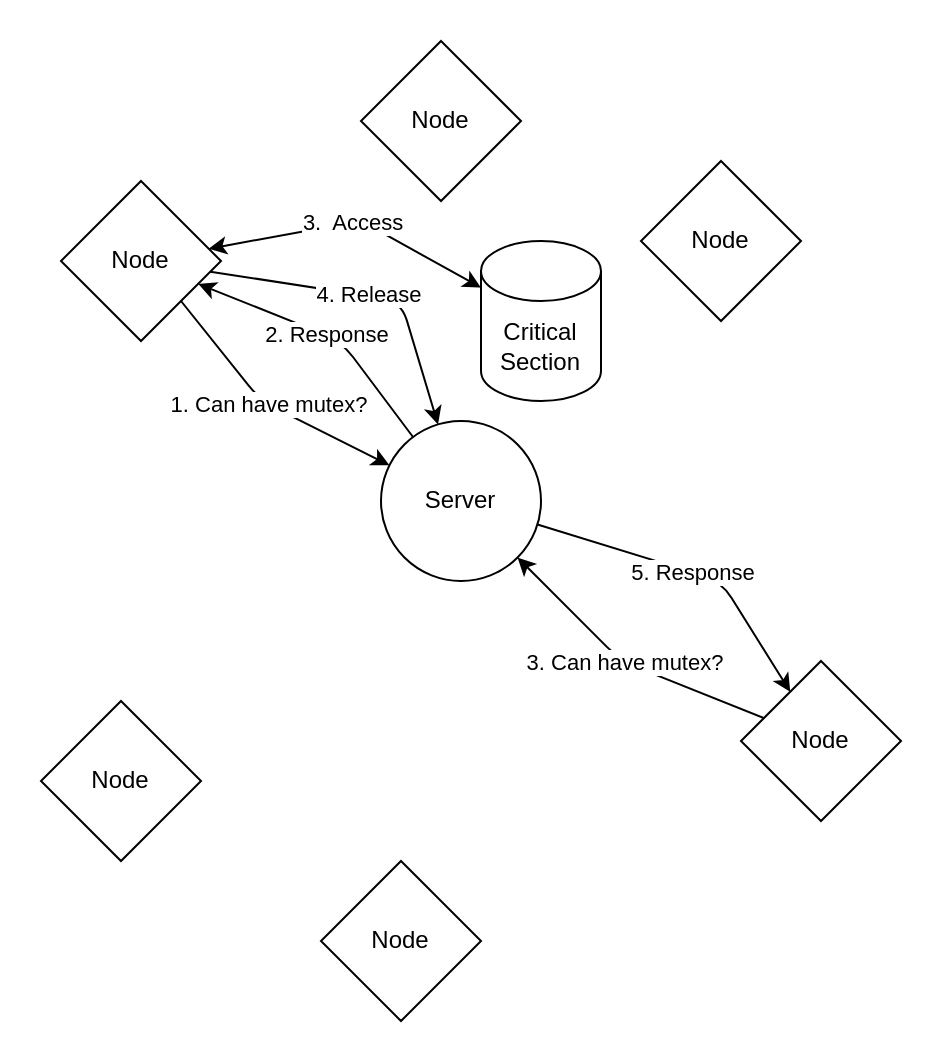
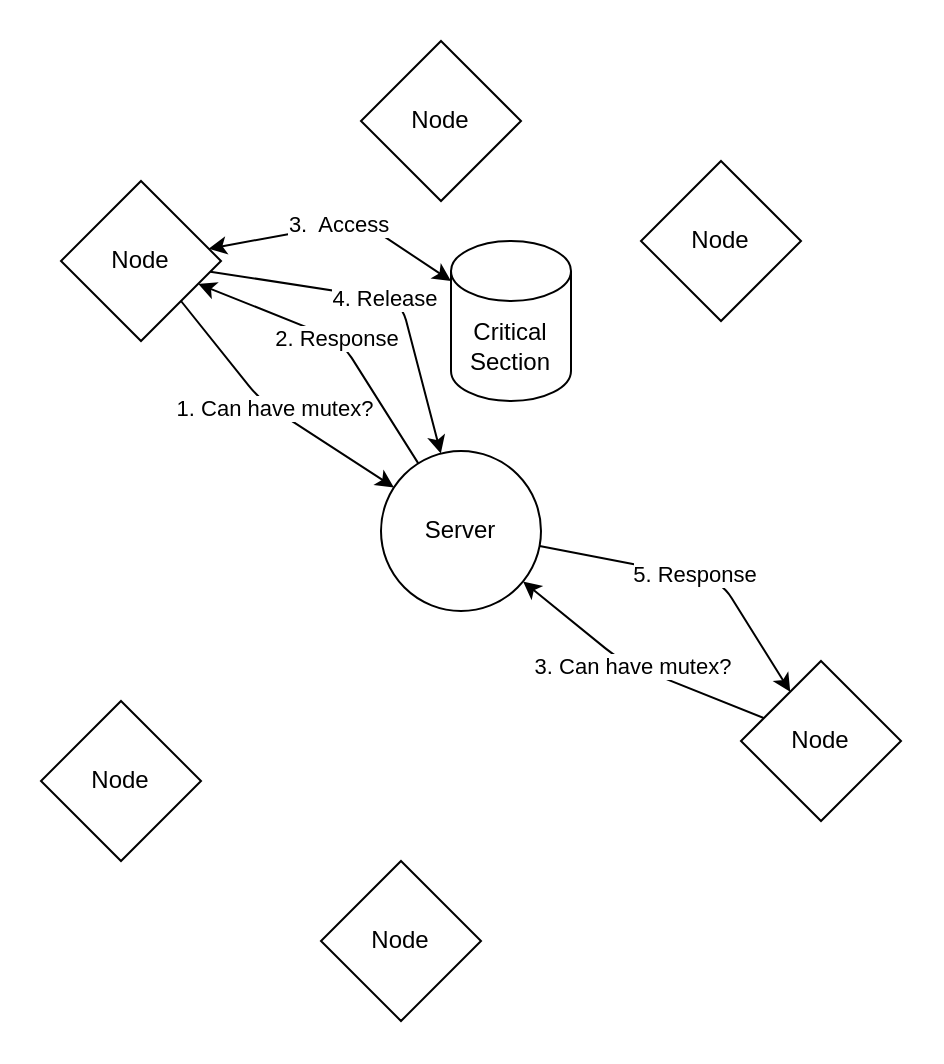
node "Critical Section": moved (541, 321) -> (511, 321)
node "Server": moved (461, 501) -> (461, 531)
